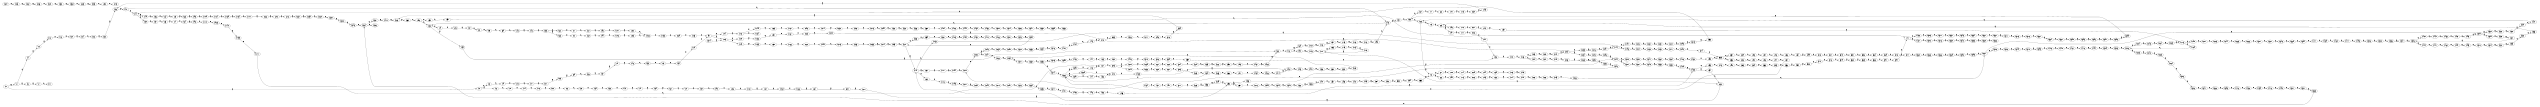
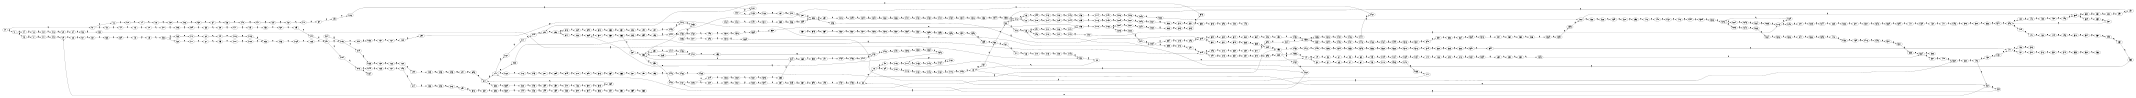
node "S209": added
node "S517": removed
node "S15": added
edge "S235" -> "S256": reversed
edge "S121" -> "S137": reversed
